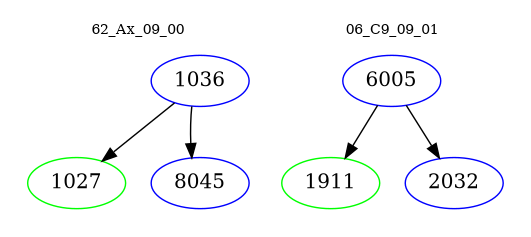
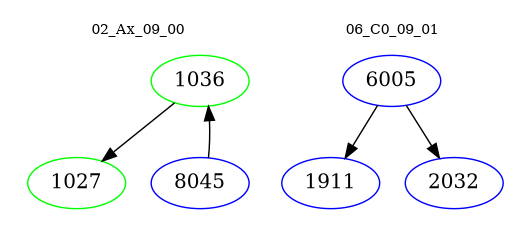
cluster "62_Ax_09_00": label "62_Ax_09_00" -> "02_Ax_09_00"
cluster "06_C9_09_01": label "06_C9_09_01" -> "06_C0_09_01"
node "1036": color blue -> green
edge "1036" -> "8045": reversed
node "1911": color green -> blue
